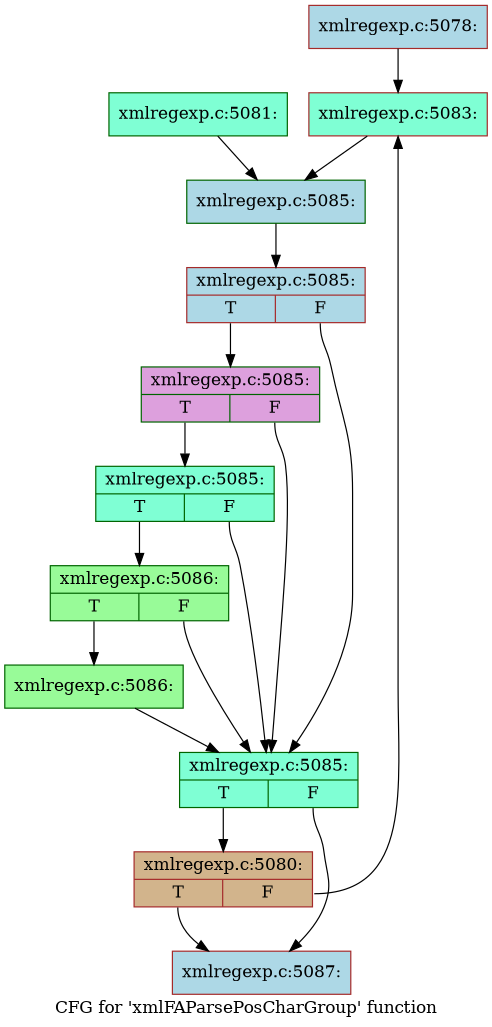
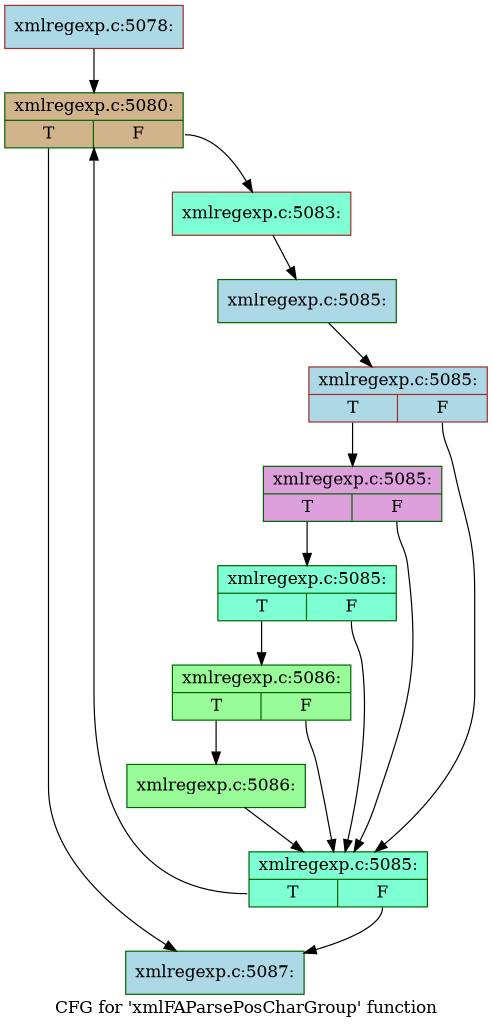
edge "xmlregexp.c:5078:" -> "xmlregexp.c:5083:": now "xmlregexp.c:5078:" -> "xmlregexp.c:5080:"
node "xmlregexp.c:5081:": removed
node "xmlregexp.c:5080:": color brown -> darkgreen
node "xmlregexp.c:5087:": color brown -> darkgreen
